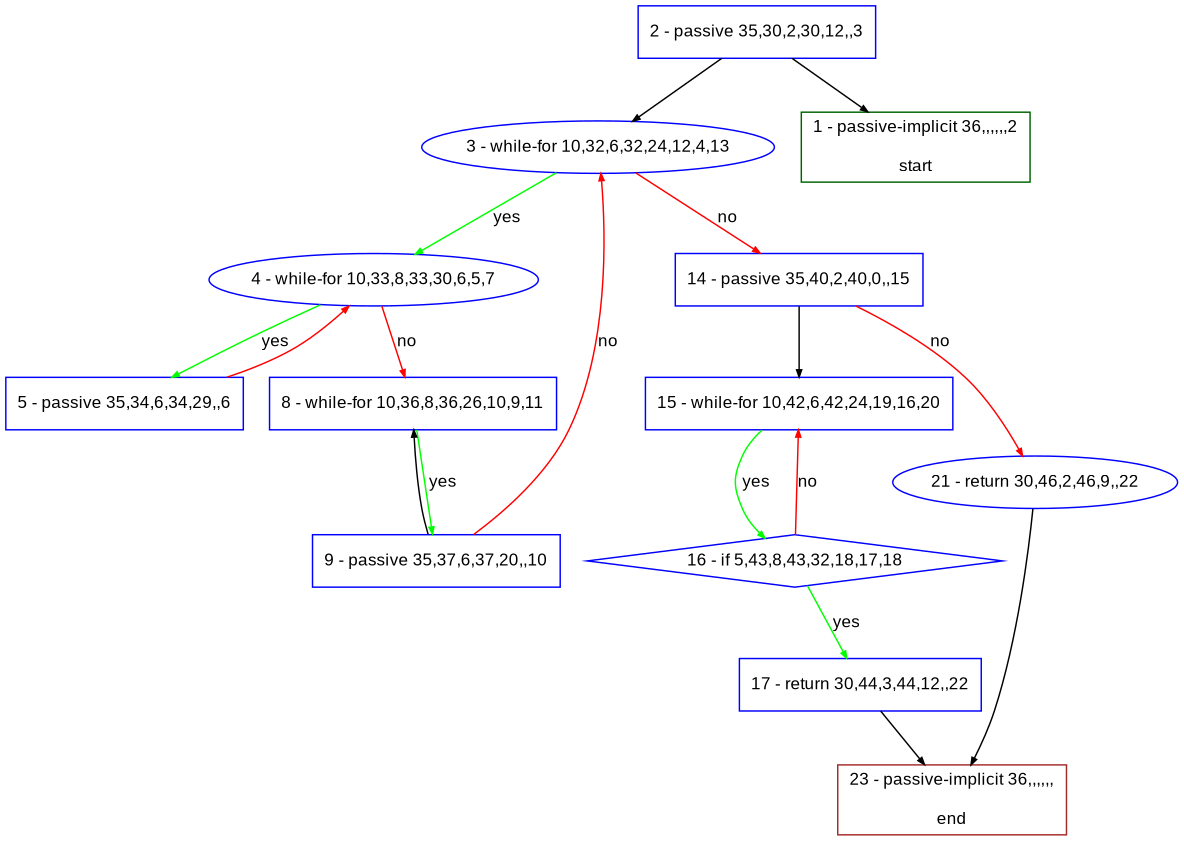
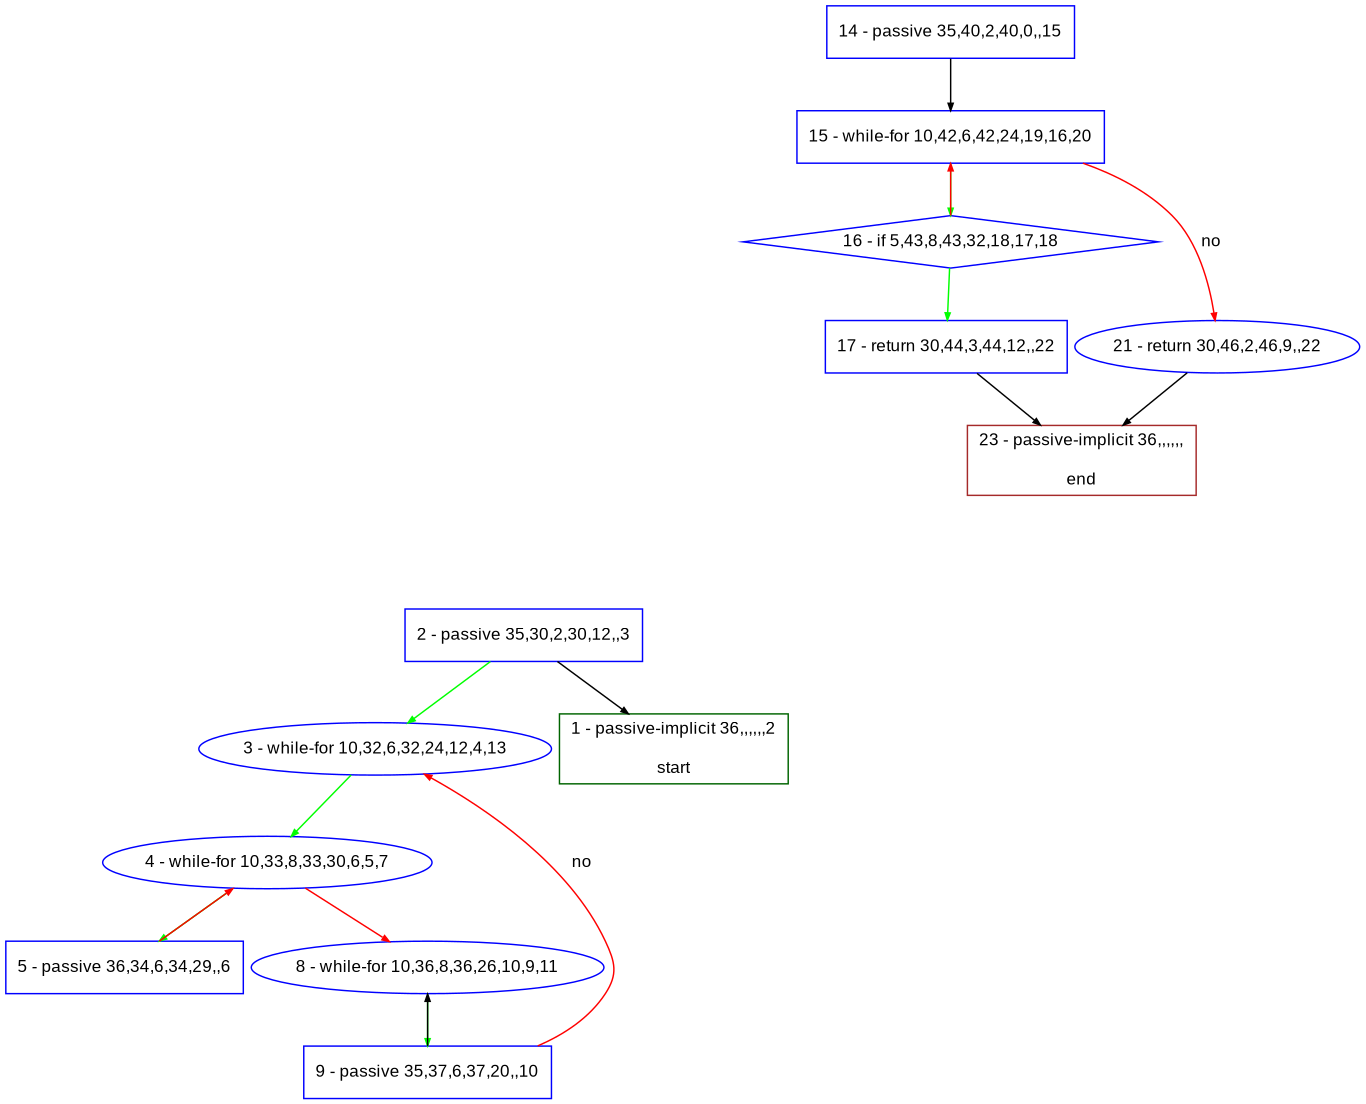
edge "2 - passive 35,30,2,30,12,,3" -> "3 - while-for 10,32,6,32,24,12,4,13": color #000000 -> #00ff00
edge "3 - while-for 10,32,6,32,24,12,4,13" -> "14 - passive 35,40,2,40,0,,15": removed, label "no"
edge "14 - passive 35,40,2,40,0,,15" -> "21 - return 30,46,2,46,9,,22": now "15 - while-for 10,42,6,42,24,19,16,20" -> "21 - return 30,46,2,46,9,,22"
node "5 - passive 35,34,6,34,29,,6": label "5 - passive 35,34,6,34,29,,6" -> "5 - passive 36,34,6,34,29,,6"
node "8 - while-for 10,36,8,36,26,10,9,11": shape box -> ellipse
